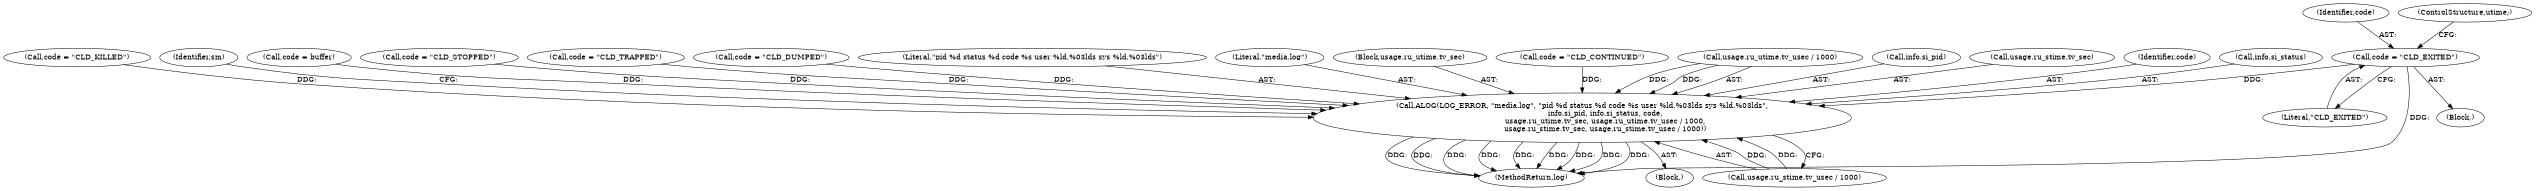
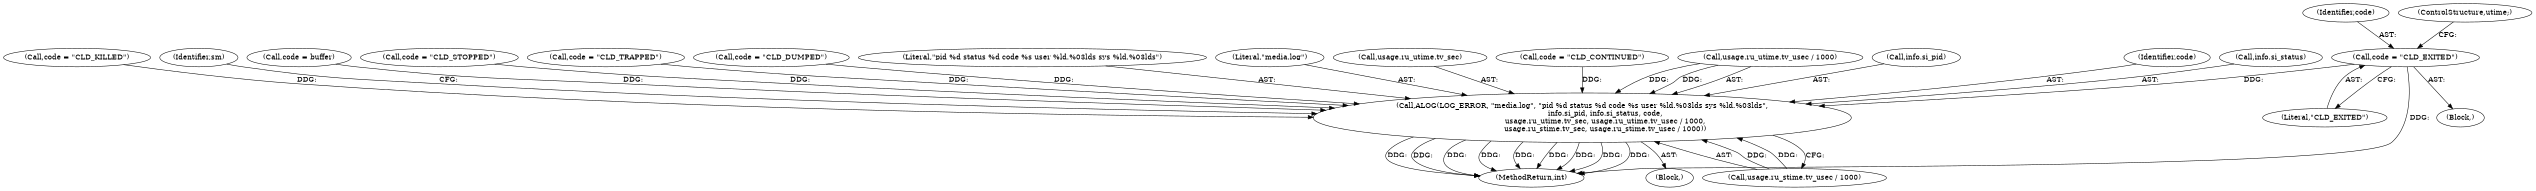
node "(Block,usage.ru_utime.tv_sec)": label "(Block,usage.ru_utime.tv_sec)" -> "(Call,usage.ru_utime.tv_sec)"
node "(Call,usage.ru_stime.tv_sec)": removed
node "(MethodReturn,log)": label "(MethodReturn,log)" -> "(MethodReturn,int)"
